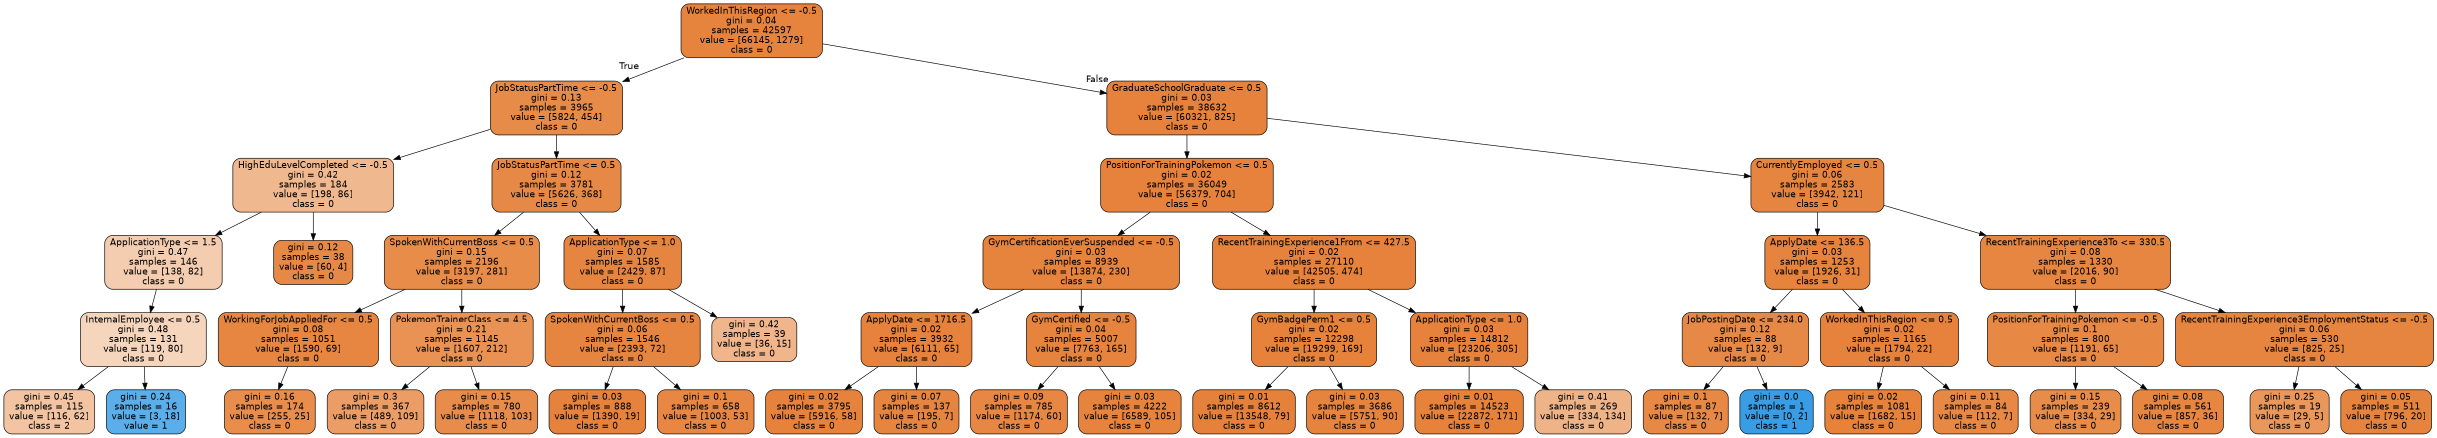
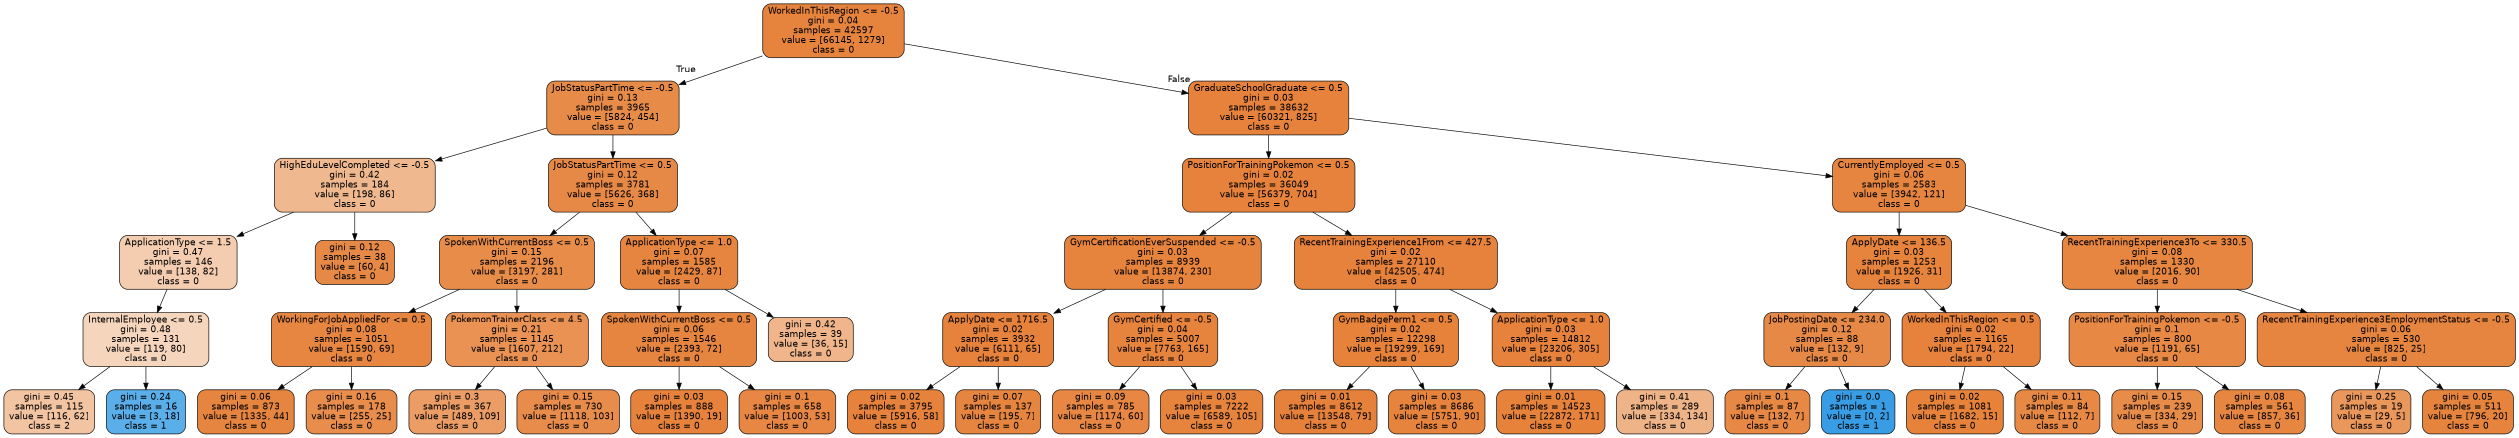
node "gini = 0.24 samples = 16 value = [3, 18] value = 1": label "gini = 0.24 samples = 16 value = [3, 18] value = 1" -> "gini = 0.24 samples = 16 value = [3, 18] class = 1"
node "gini = 0.06 samples = 873 value = [1335, 44] class = 0": added
node "gini = 0.16 samples = 174 value = [255, 25] class = 0": label "gini = 0.16 samples = 174 value = [255, 25] class = 0" -> "gini = 0.16 samples = 178 value = [255, 25] class = 0"
node "gini = 0.15 samples = 780 value = [1118, 103] class = 0": label "gini = 0.15 samples = 780 value = [1118, 103] class = 0" -> "gini = 0.15 samples = 730 value = [1118, 103] class = 0"
node "gini = 0.03 samples = 4222 value = [6589, 105] class = 0": label "gini = 0.03 samples = 4222 value = [6589, 105] class = 0" -> "gini = 0.03 samples = 7222 value = [6589, 105] class = 0"
node "gini = 0.03 samples = 3686 value = [5751, 90] class = 0": label "gini = 0.03 samples = 3686 value = [5751, 90] class = 0" -> "gini = 0.03 samples = 8686 value = [5751, 90] class = 0"
node "gini = 0.41 samples = 269 value = [334, 134] class = 0": label "gini = 0.41 samples = 269 value = [334, 134] class = 0" -> "gini = 0.41 samples = 289 value = [334, 134] class = 0"
